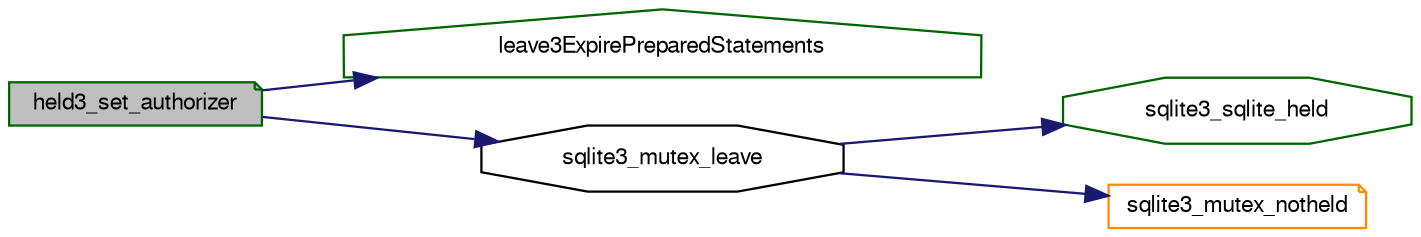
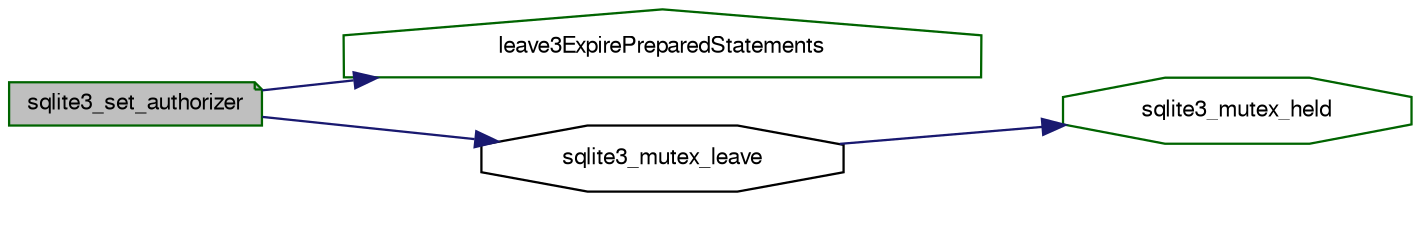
node "held3_set_authorizer": label "held3_set_authorizer" -> "sqlite3_set_authorizer"
node "sqlite3_sqlite_held": label "sqlite3_sqlite_held" -> "sqlite3_mutex_held"
node "sqlite3_mutex_notheld": removed
